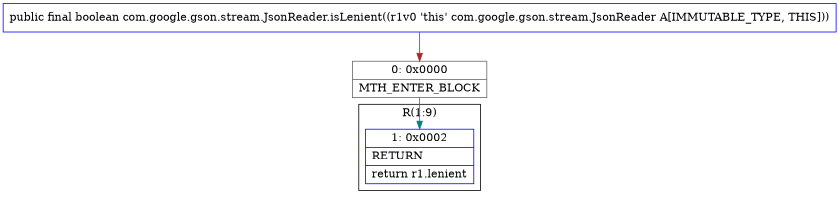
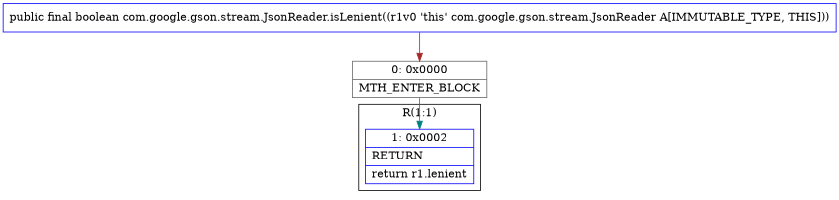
cluster "R(1:9)": label "R(1:9)" -> "R(1:1)"
